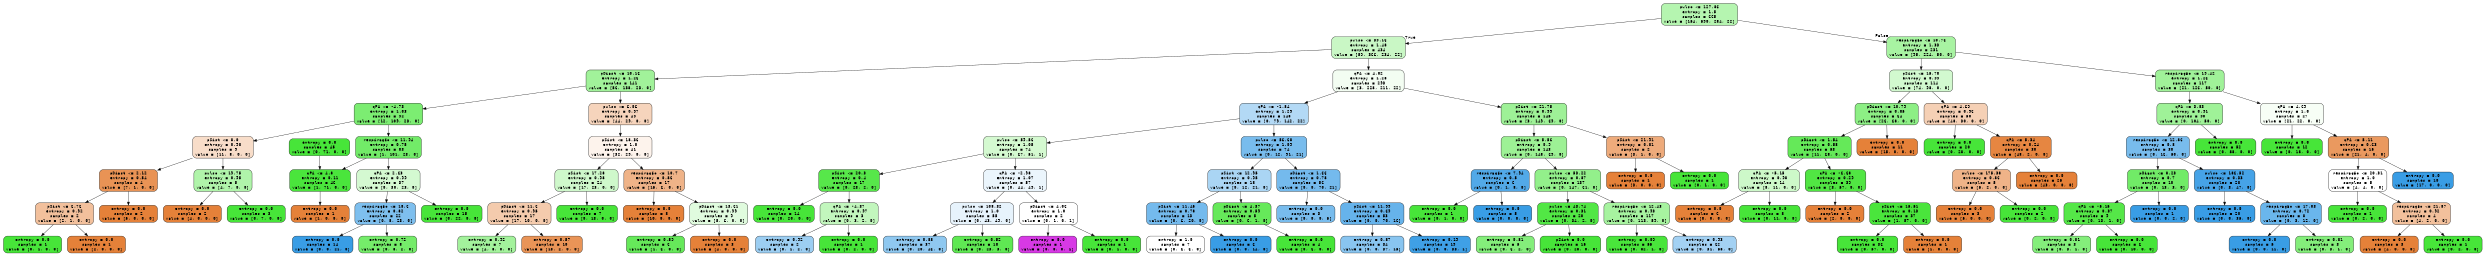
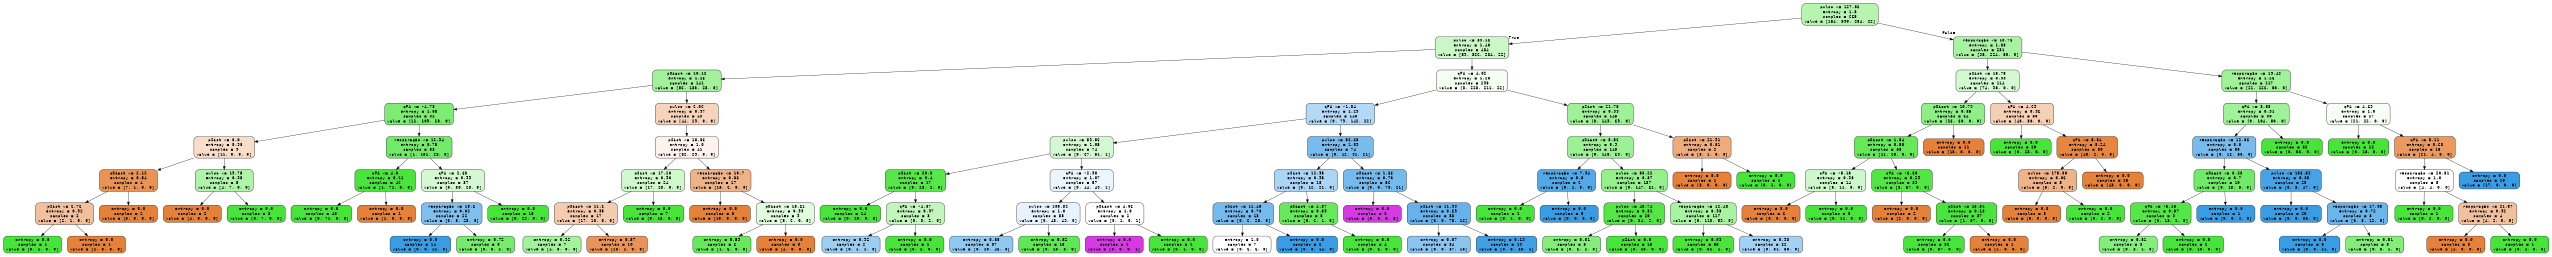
edge "entropy = 0.0 samples = 45 value = [0, 71, 0, 0]" -> "qPA <= 4.8 entropy = 0.11 samples = 46 value = [1, 71, 0, 0]": reversed
node "entropy = 0.0 samples = 3 value = [0, 0, 0, 5]": fillcolor #78bced -> #d739e5
